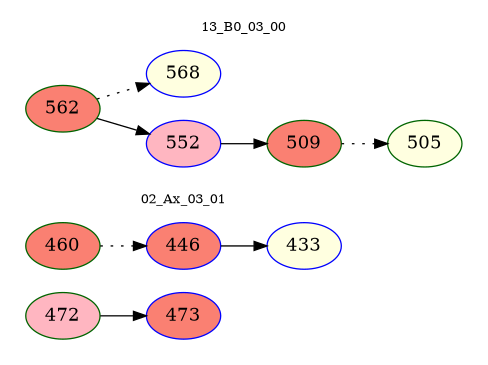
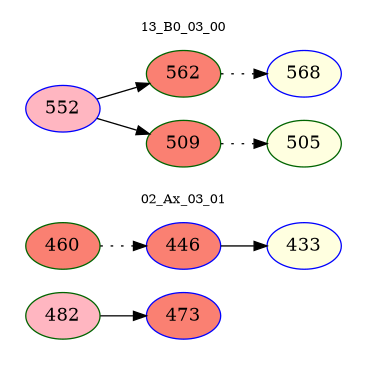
edge "562" -> "552": reversed
node "472": label "472" -> "482"
